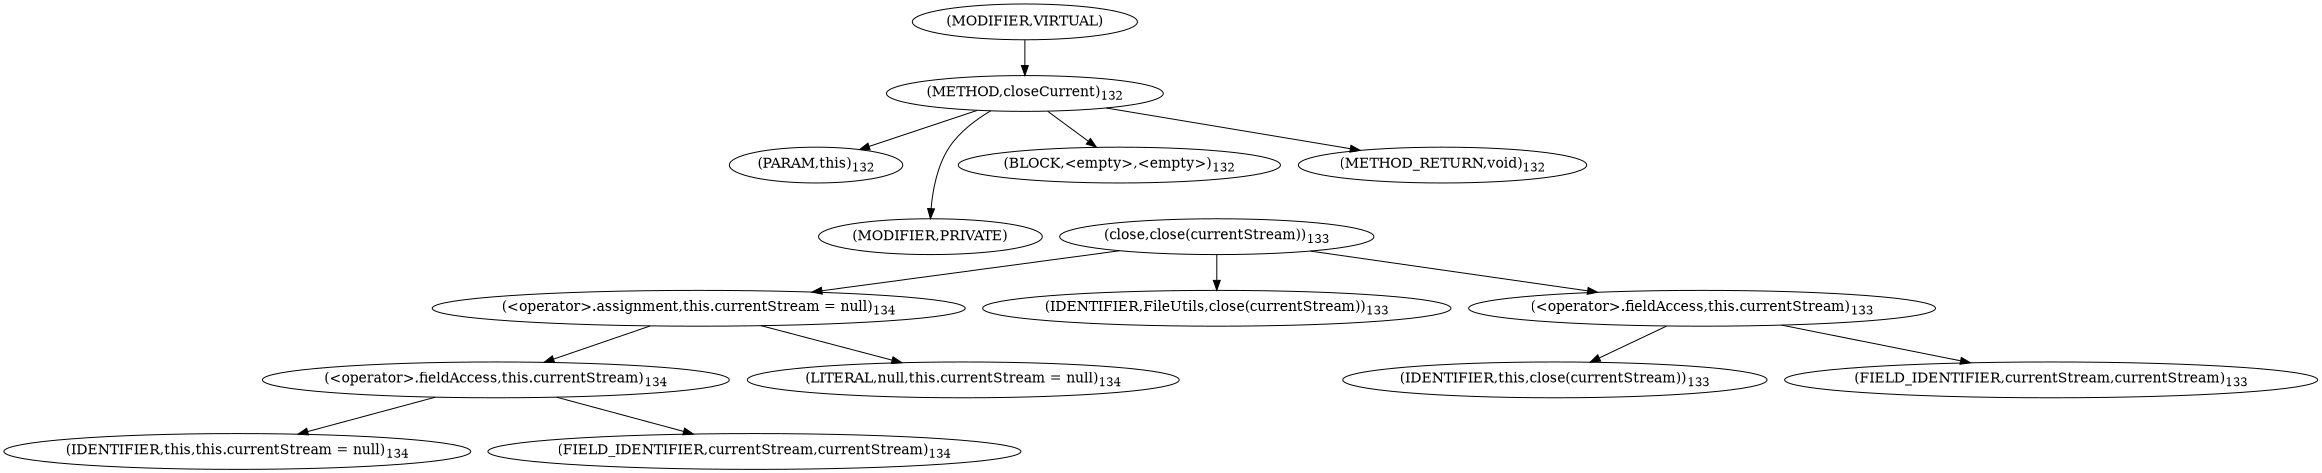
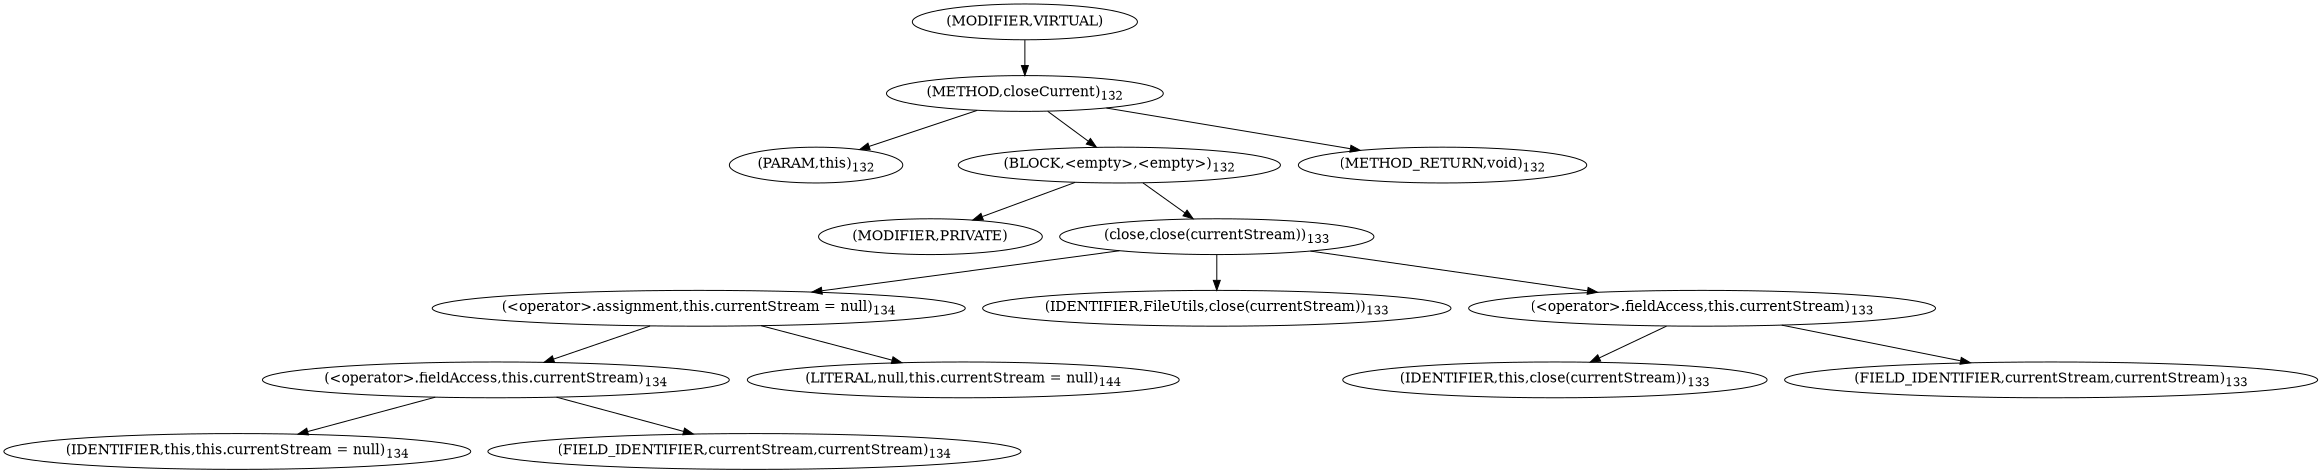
edge "(METHOD,closeCurrent)" -> "(MODIFIER,PRIVATE)": now "(BLOCK,<empty>,<empty>)" -> "(MODIFIER,PRIVATE)"
edge "(BLOCK,<empty>,<empty>)" -> "(close,close(currentStream))": added
node "(LITERAL,null,this.currentStream = null)": text "134" -> "144"
